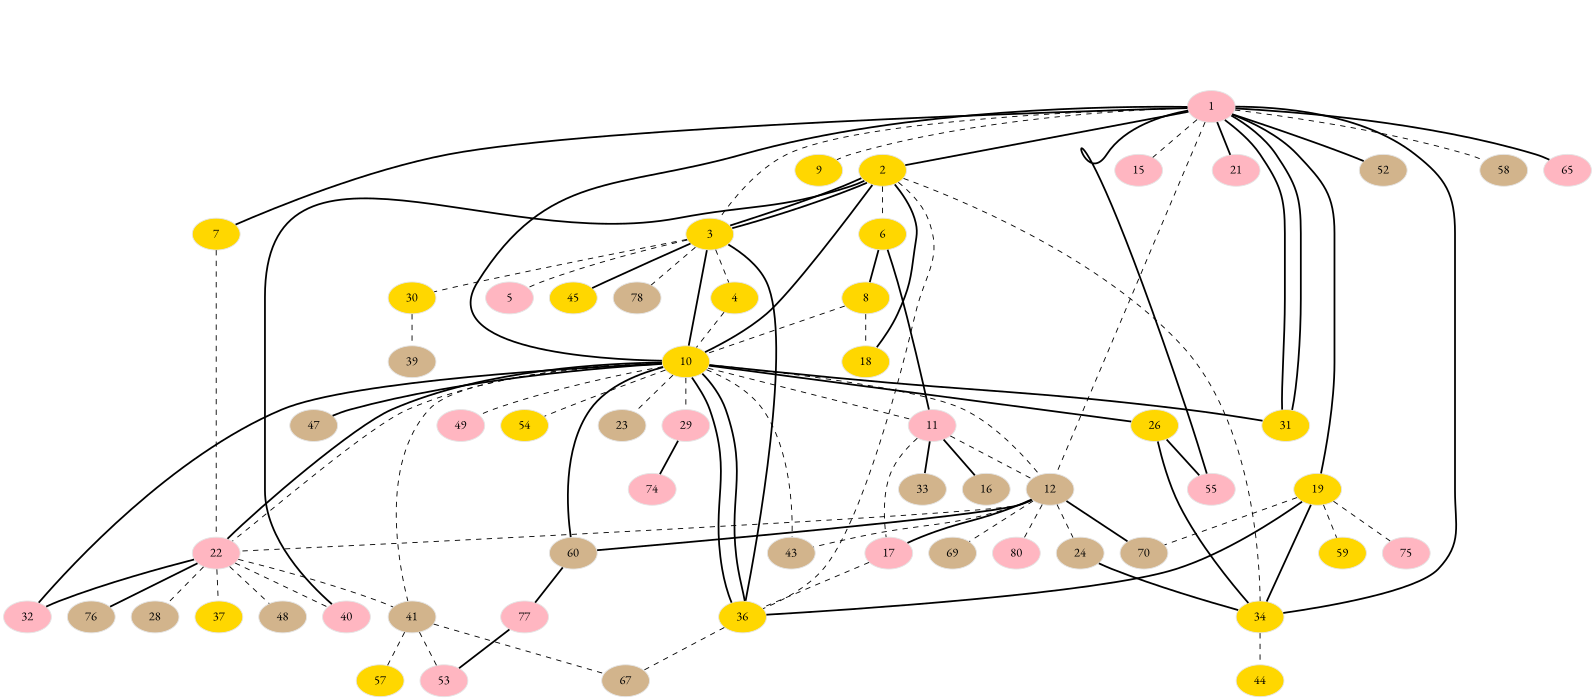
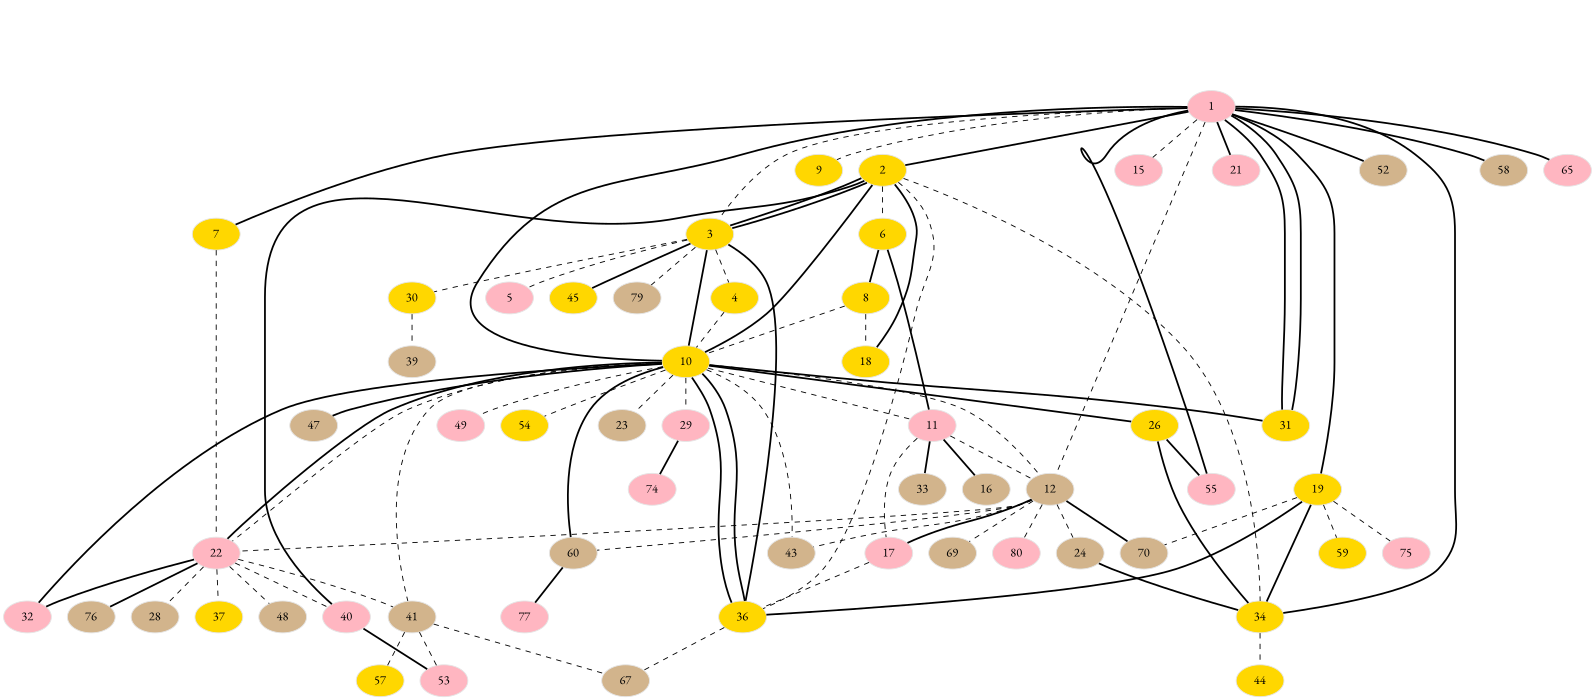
edge "1" -- "58": style dashed -> bold
node "78": label "78" -> "79"
edge "12" -- "60": style bold -> dashed
edge "77" -- "53": now "40" -- "53"
